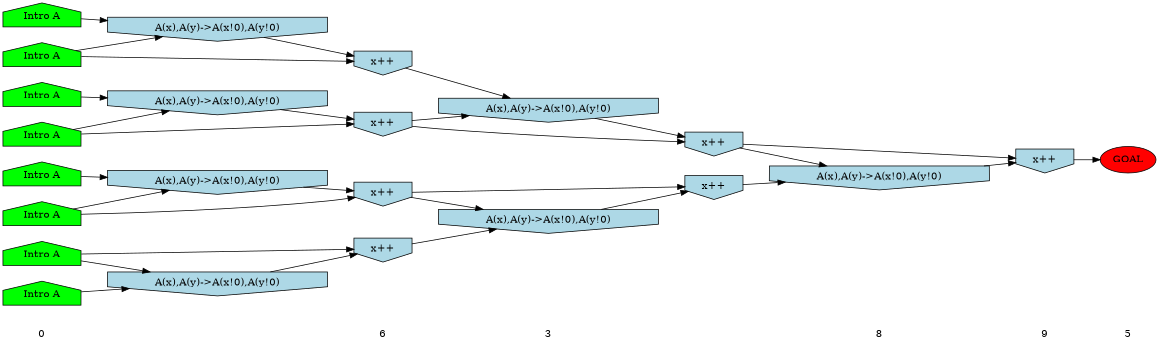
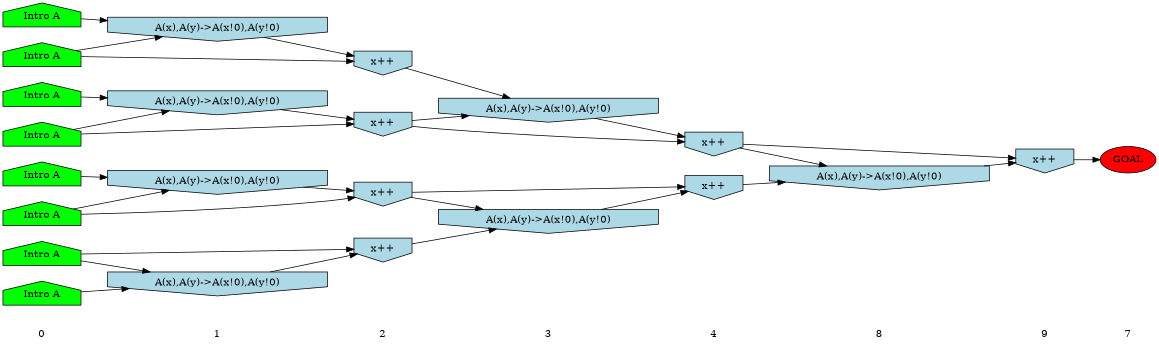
node "1": added
node "6": label "6" -> "2"
node "4": added
node "5": label "5" -> "7"
